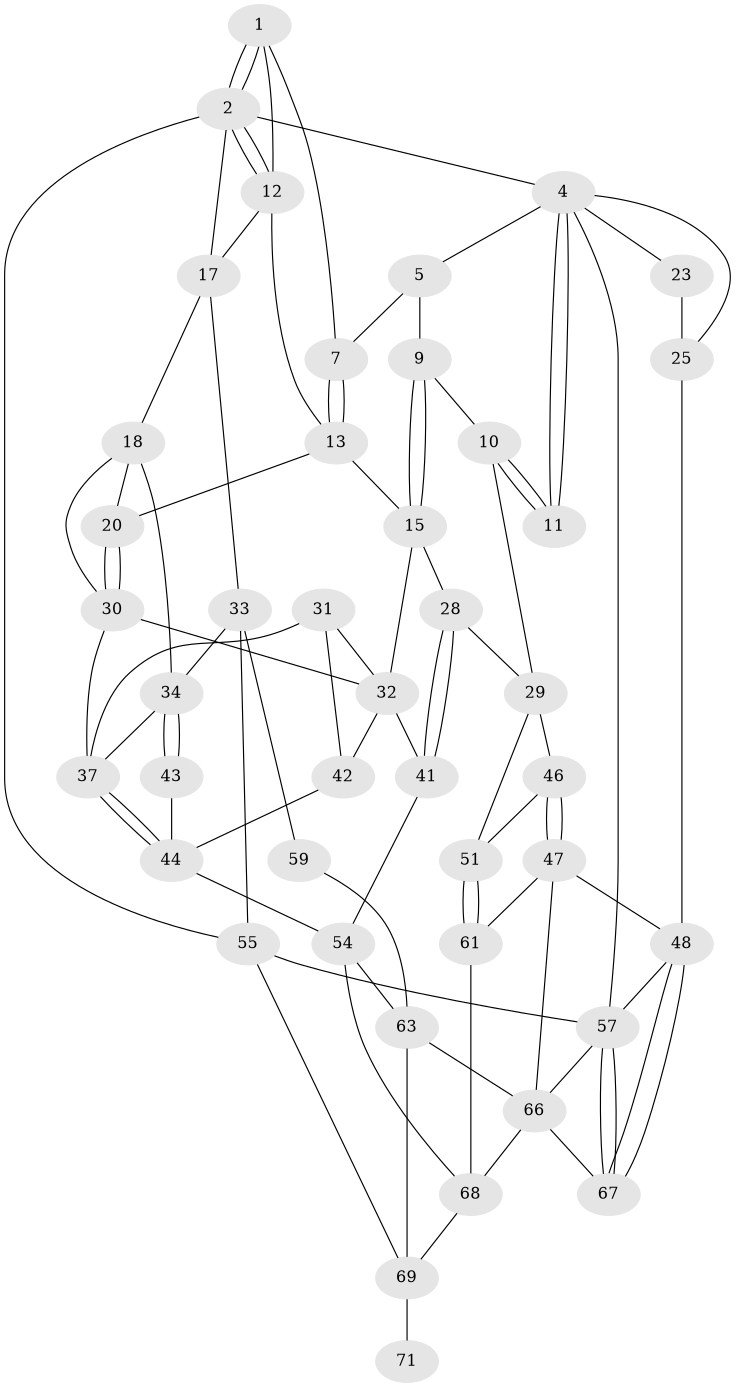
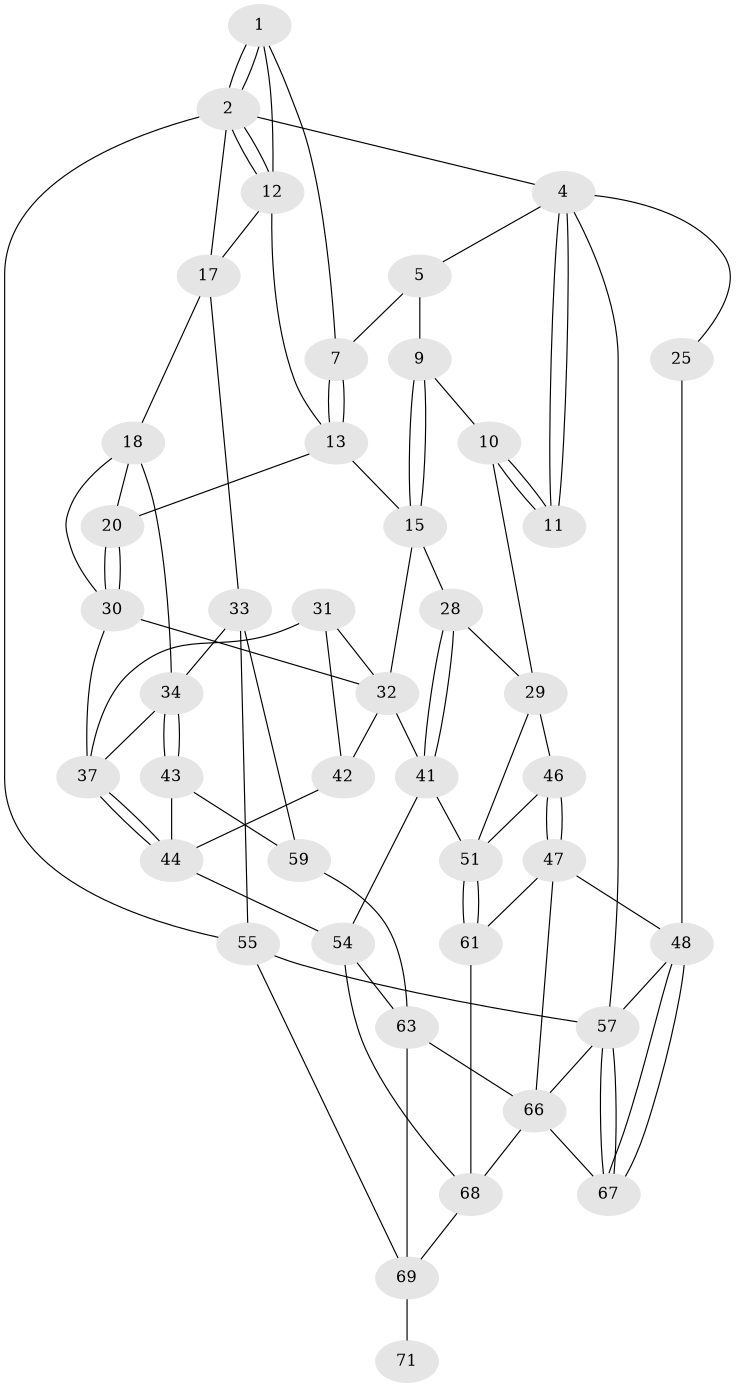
node "23": removed
edge "43" -- "59": added
edge "41" -- "51": added
